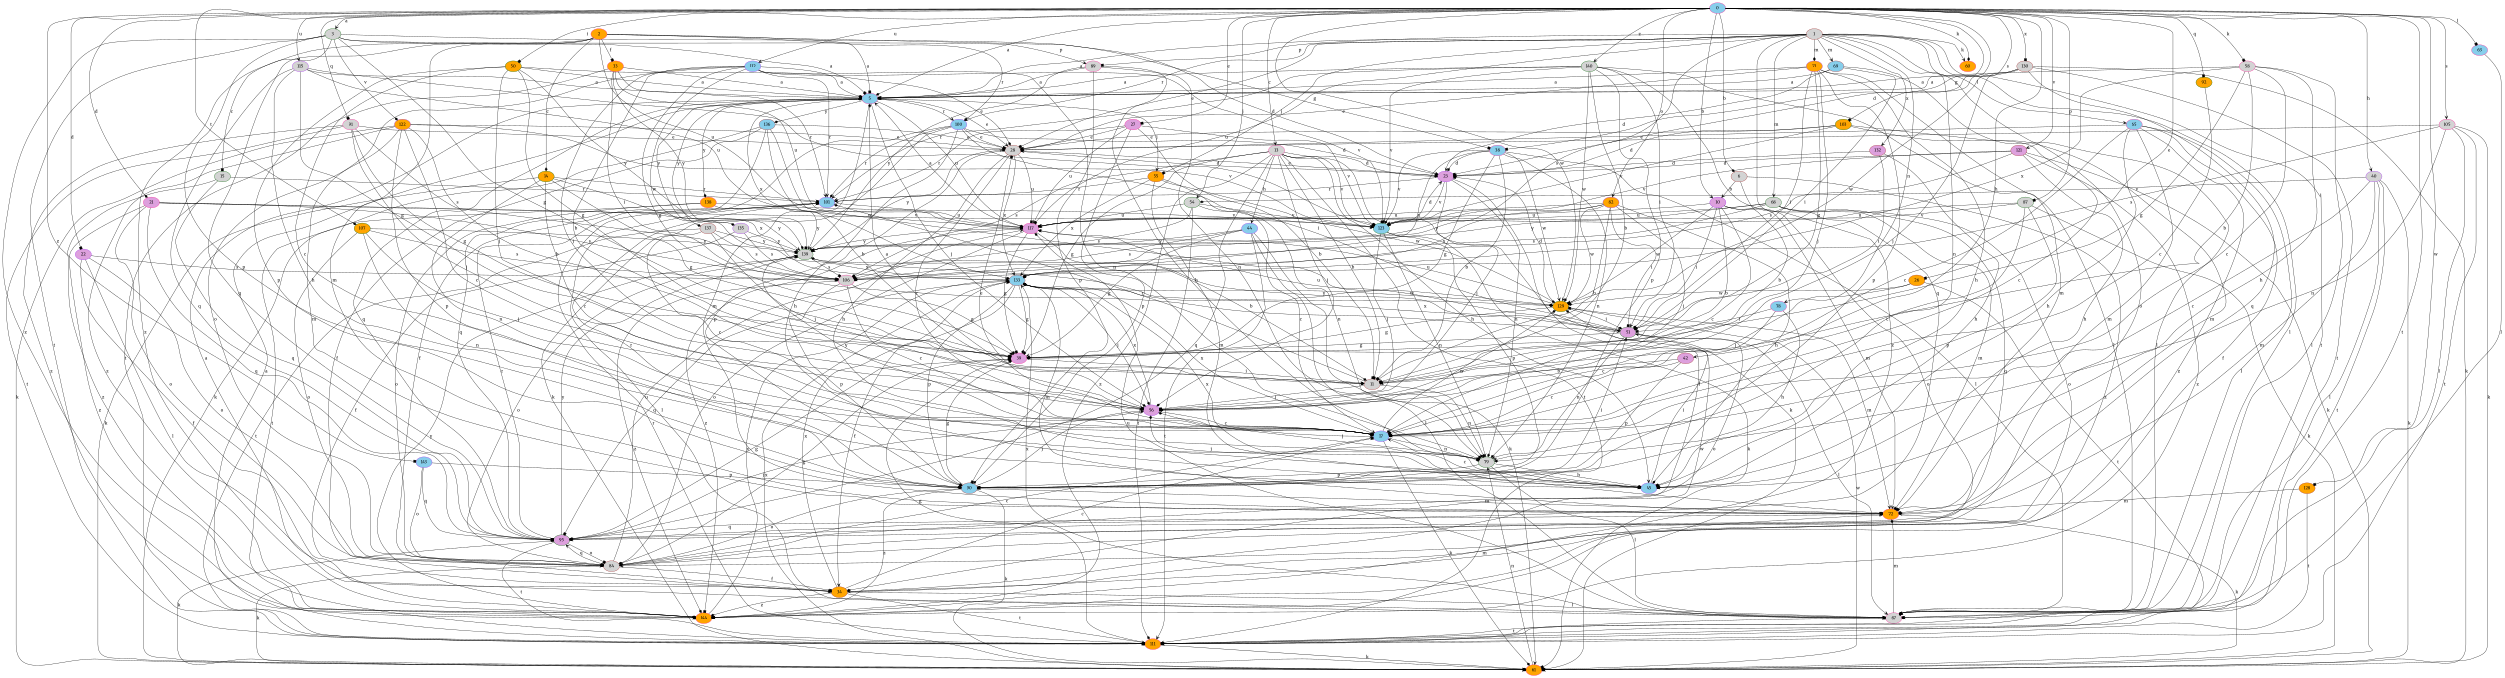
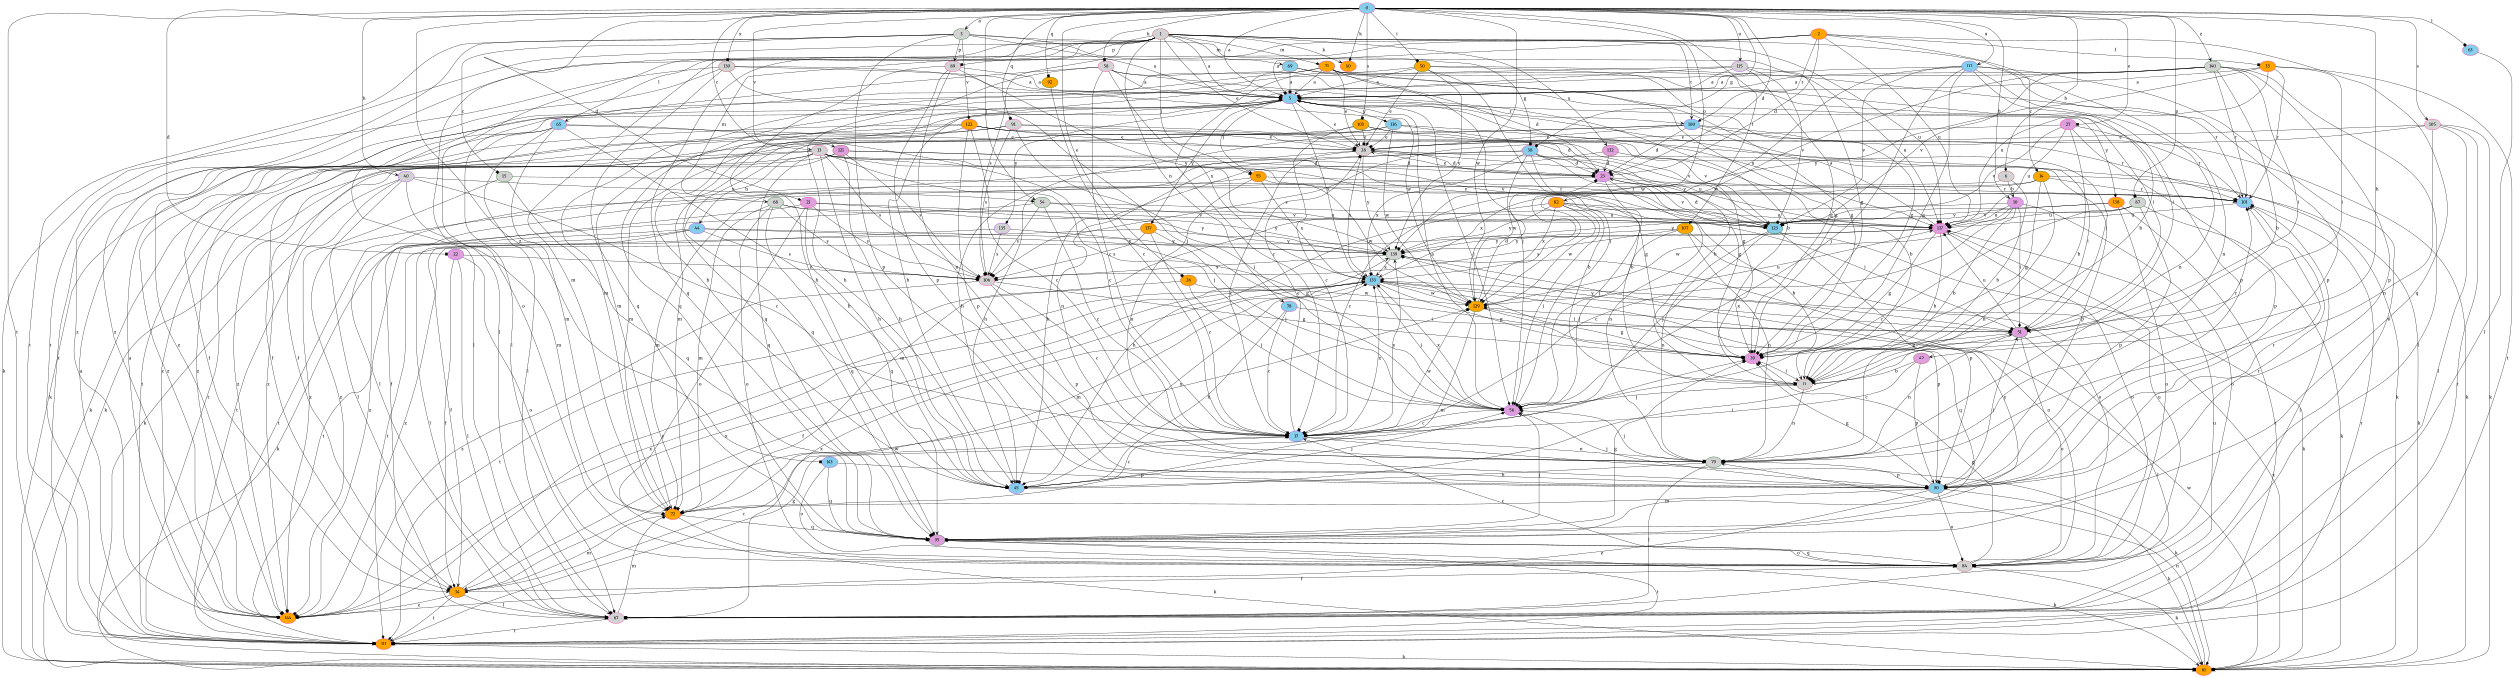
node "137": fillcolor lightgrey -> orange
edge "51" -> "133": reversed
node "128": removed
